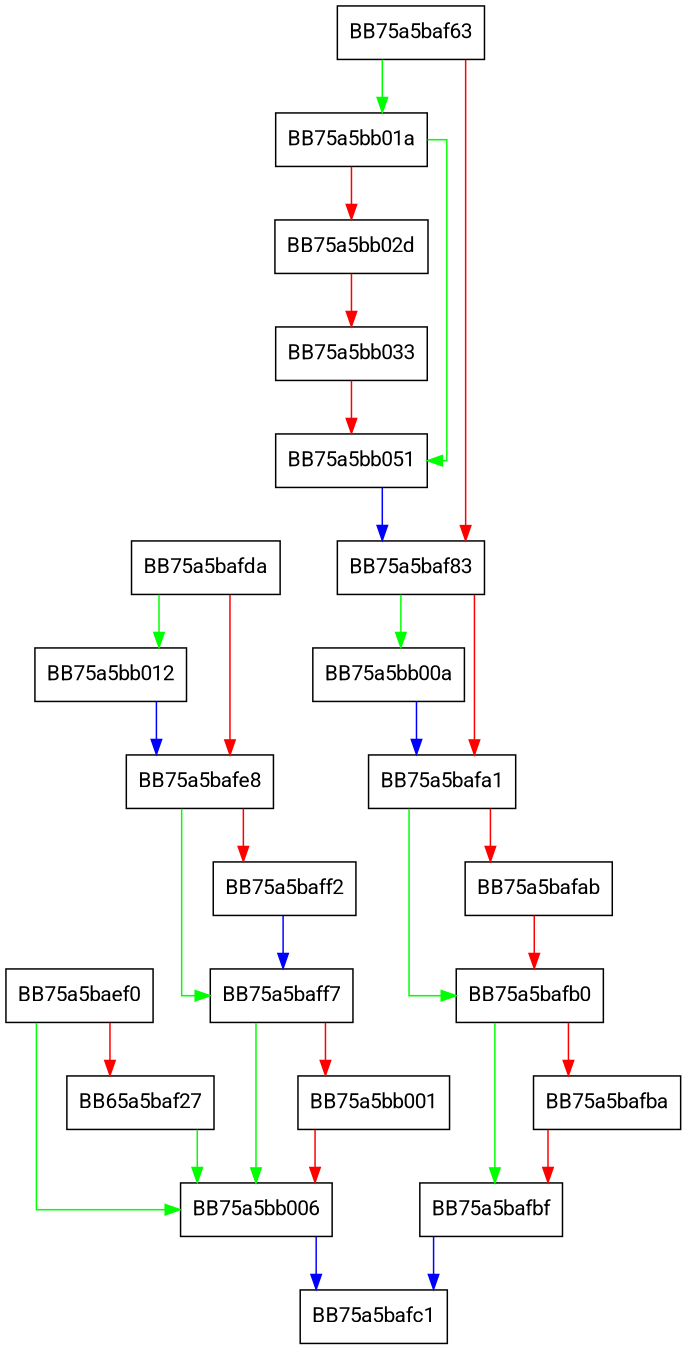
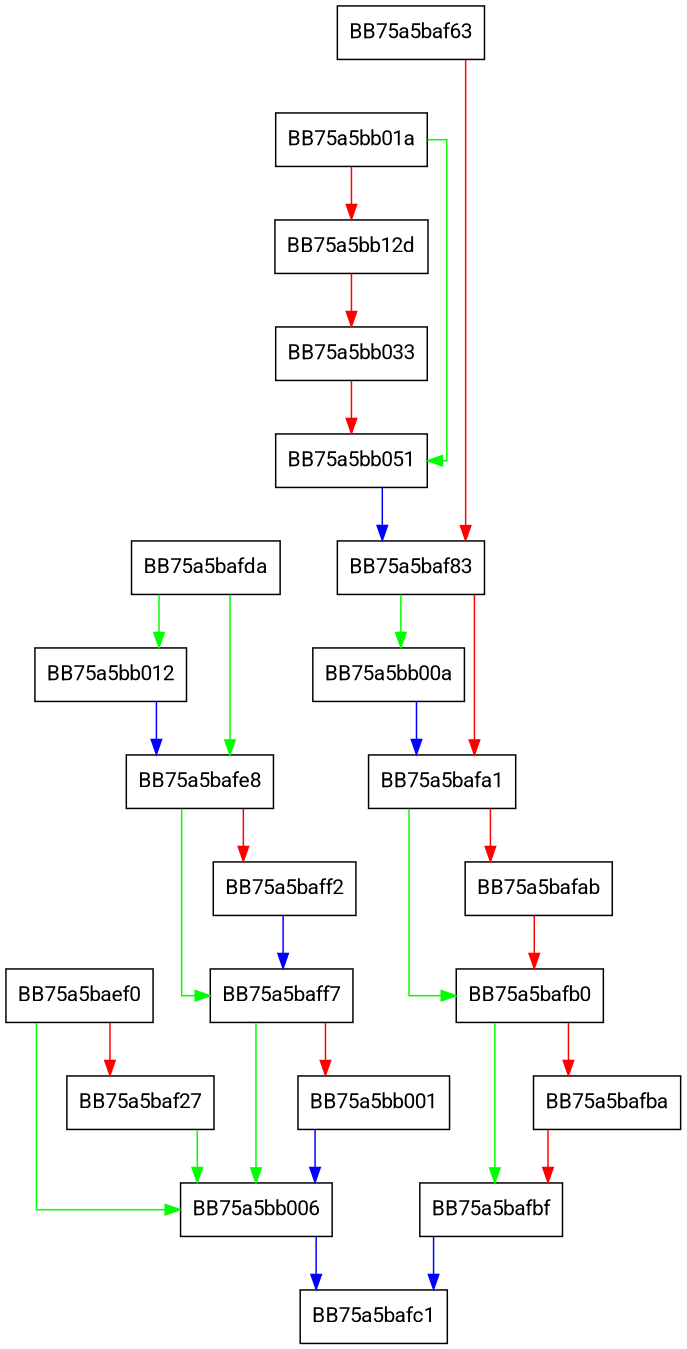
edge "BB75a5baf63" -> "BB75a5bb01a": removed
node "BB75a5bb02d": label "BB75a5bb02d" -> "BB75a5bb12d"
edge "BB75a5bafda" -> "BB75a5bafe8": color red -> green
node "BB65a5baf27": label "BB65a5baf27" -> "BB75a5baf27"
edge "BB75a5bb001" -> "BB75a5bb006": color red -> blue
